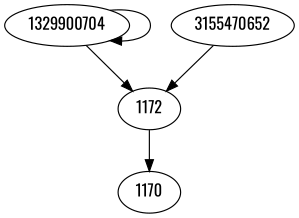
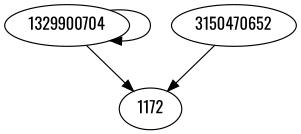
node "3155470652": label "3155470652" -> "3150470652"
node "1170": removed
